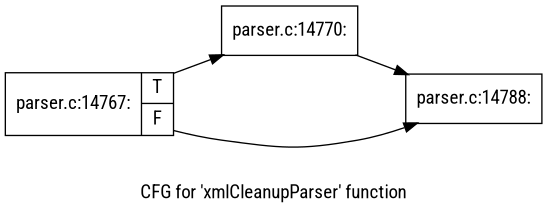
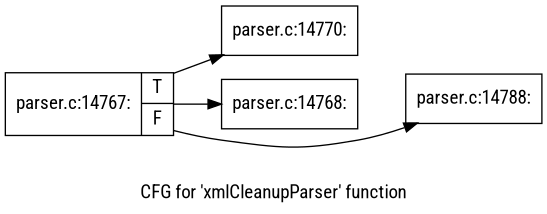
edge "parser.c:14770:" -> "parser.c:14788:": removed
node "parser.c:14768:": added
